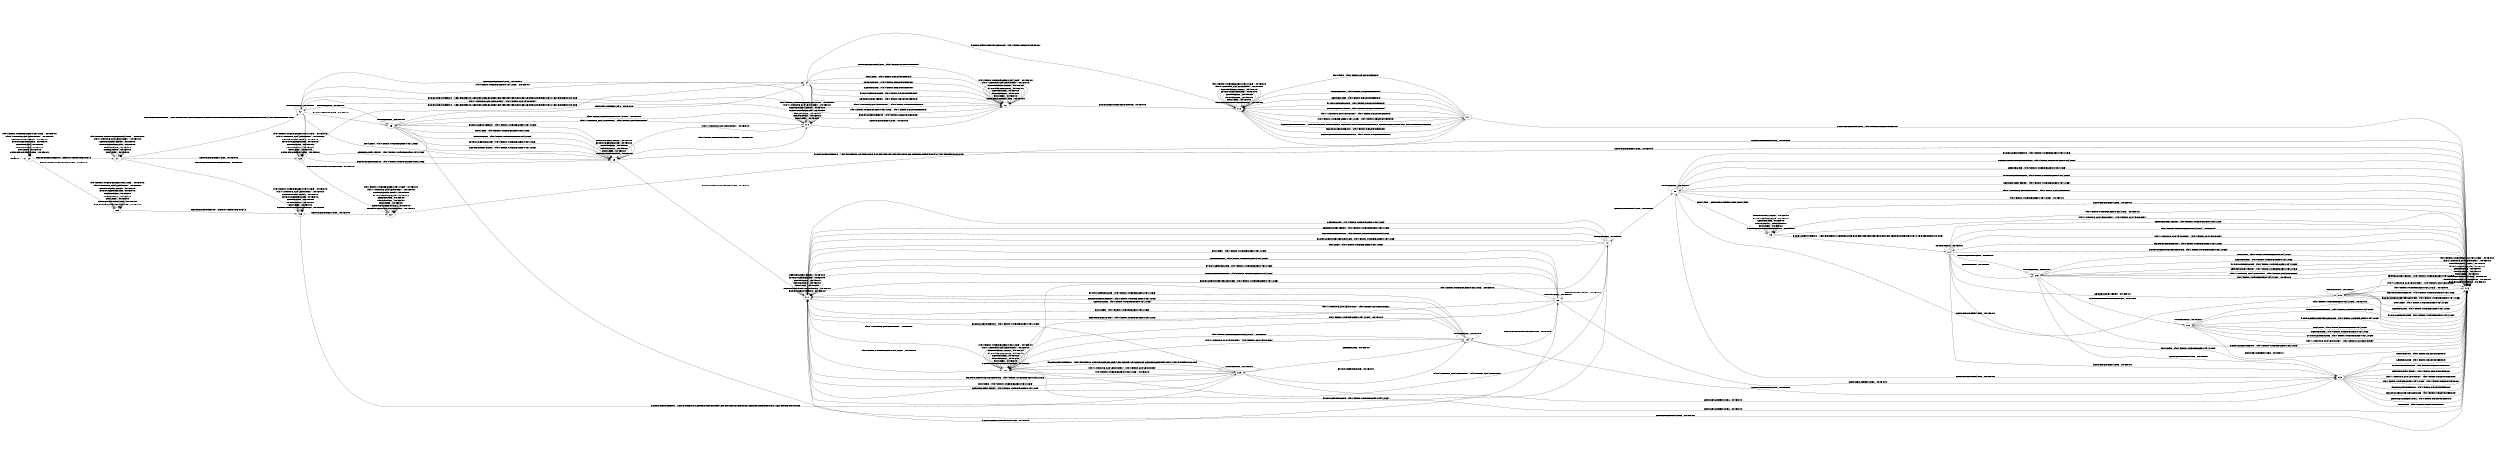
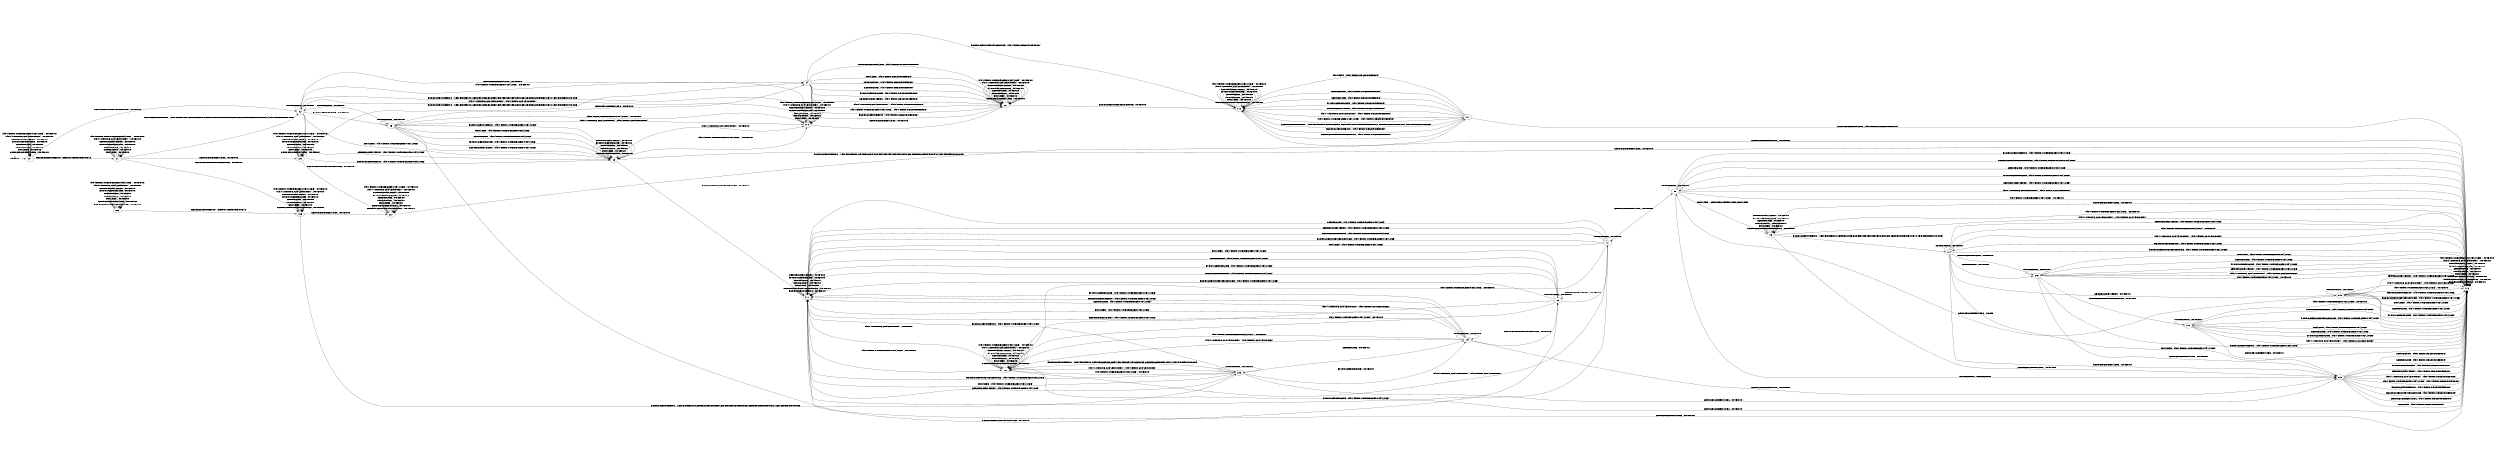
edge "s0" -> "s25": now "s0" -> "s2"
edge "s19" -> "s8": label "CHANGE_CIPHER_SPEC / TIMEOUT" -> "CHANGE_CIPHER_SPEC / DONE"
edge "s8" -> "s13": label "CHANGE_CIPHER_SPEC / TIMEOUT" -> "APPLICATION / APPLICATION"
edge "s6" -> "s13": now "s9" -> "s13"
